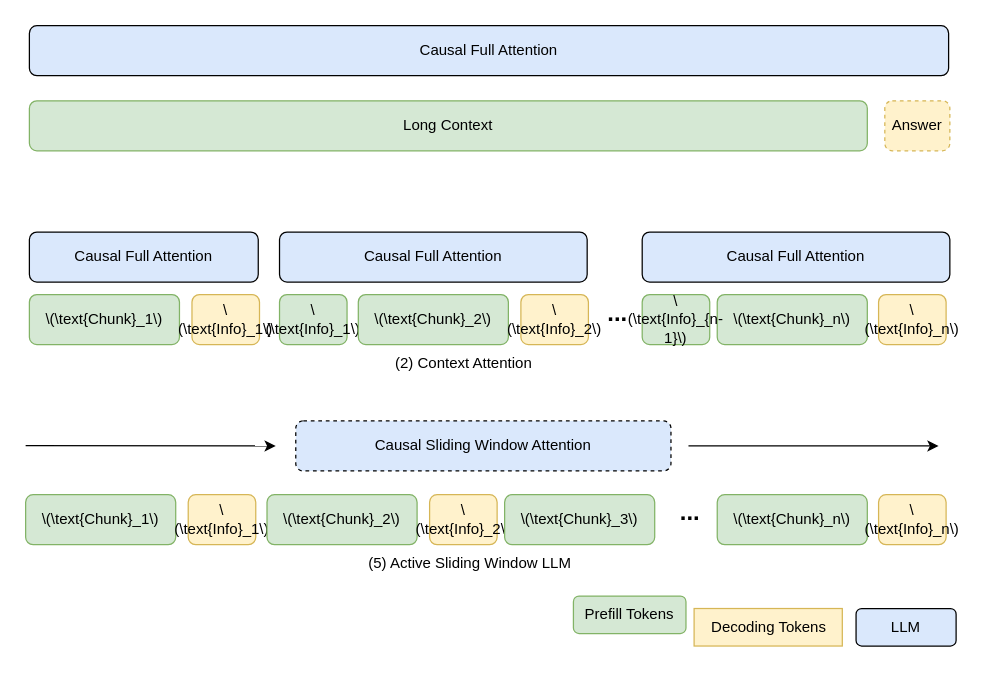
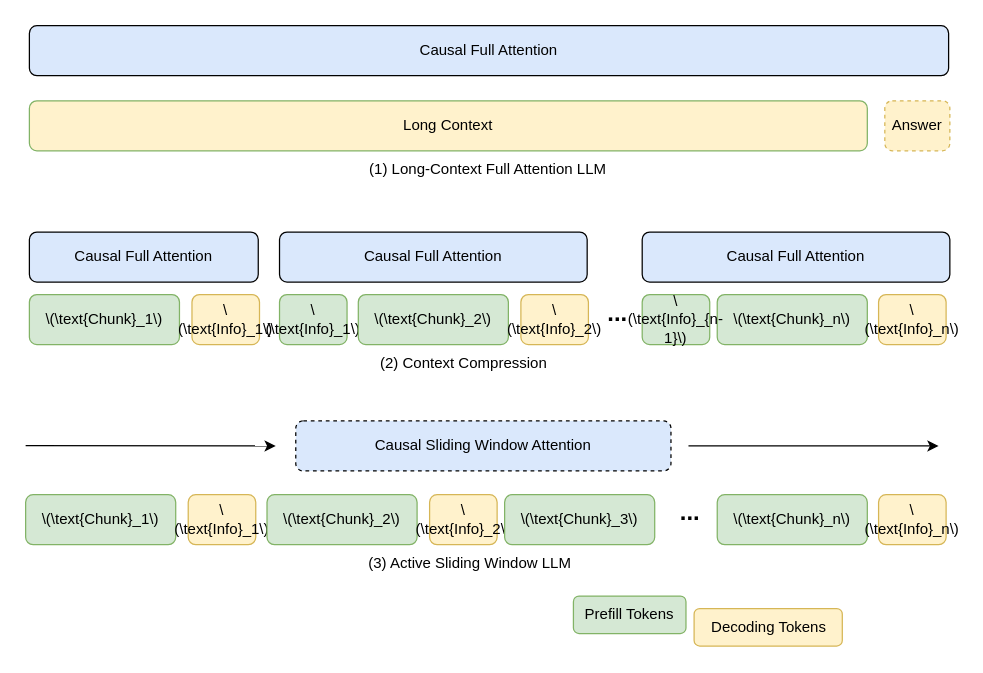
node "Long Context": fillcolor #d5e8d4 -> #fff2cc
node "(1) Long-Context Full Attention LLM": added
node "(2) Context Attention": label "(2) Context Attention" -> "(2) Context Compression"
node "(5) Active Sliding Window LLM": label "(5) Active Sliding Window LLM" -> "(3) Active Sliding Window LLM"
node "Decoding Tokens": shape rectangle -> rounded rectangle
node "LLM": removed
